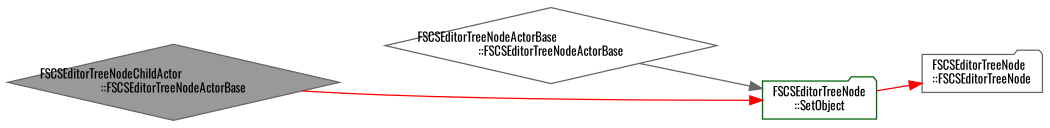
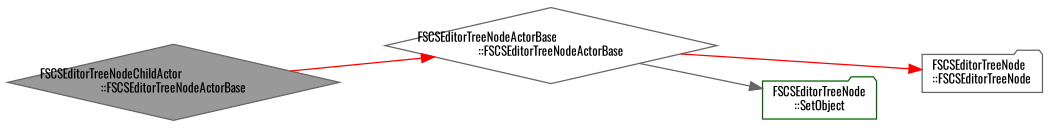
edge "FSCSEditorTreeNode ::SetObject" -> "FSCSEditorTreeNode ::FSCSEditorTreeNode": now "FSCSEditorTreeNodeActorBase ::FSCSEditorTreeNodeActorBase" -> "FSCSEditorTreeNode ::FSCSEditorTreeNode"
edge "FSCSEditorTreeNodeChildActor ::FSCSEditorTreeNodeActorBase" -> "FSCSEditorTreeNode ::SetObject": now "FSCSEditorTreeNodeChildActor ::FSCSEditorTreeNodeActorBase" -> "FSCSEditorTreeNodeActorBase ::FSCSEditorTreeNodeActorBase"
